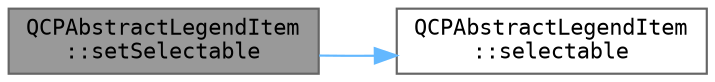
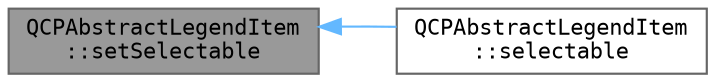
edge "QCPAbstractLegendItem ::setSelectable" -> "QCPAbstractLegendItem ::selectable": reversed
